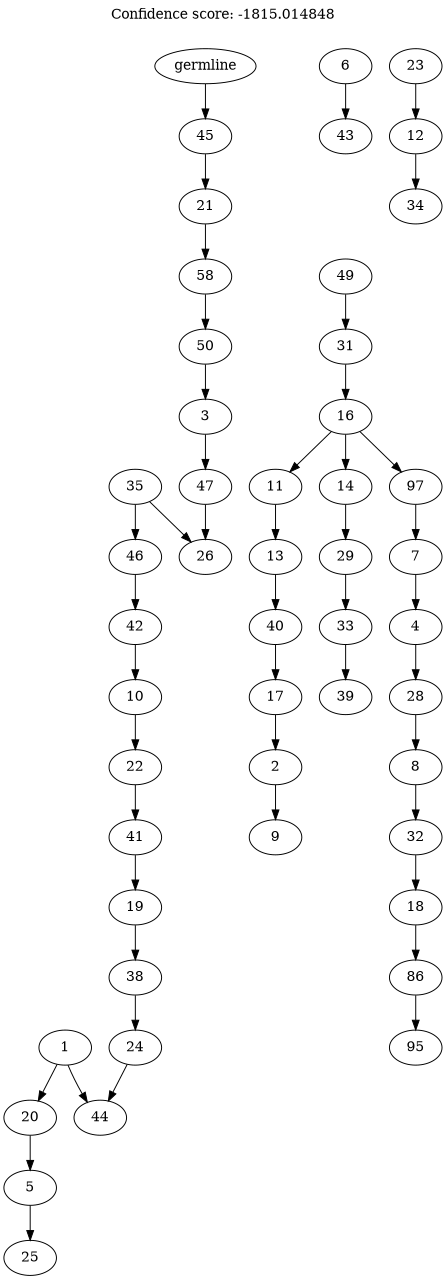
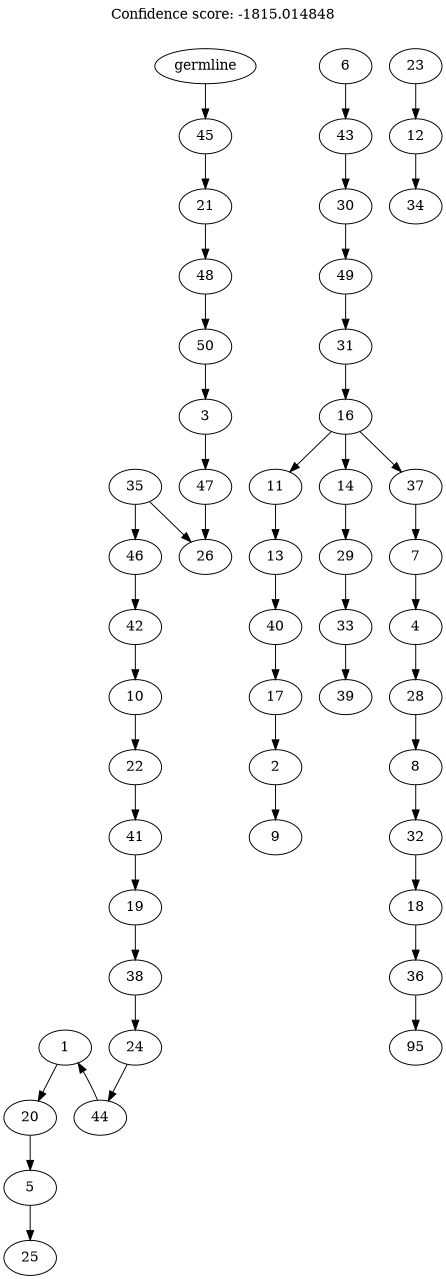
node "30": added
node "58": label "58" -> "48"
node "97": label "97" -> "37"
node "86": label "86" -> "36"
edge "1" -> "44": reversed
